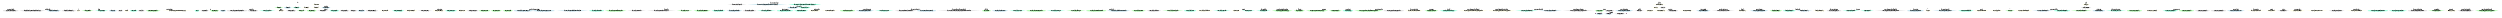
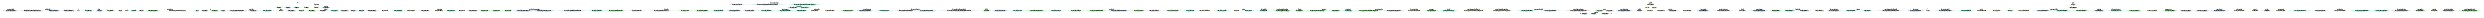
node "IO::Uncompress::Gunzip::BEGIN@12": removed
node "Moose::Meta::Attribute::_inline_throw_error": fillcolor lightyellow -> aquamarine
node "HTTP::Registry::matching": label "HTTP::Registry::matching" -> "HTTP::Config::matching"
